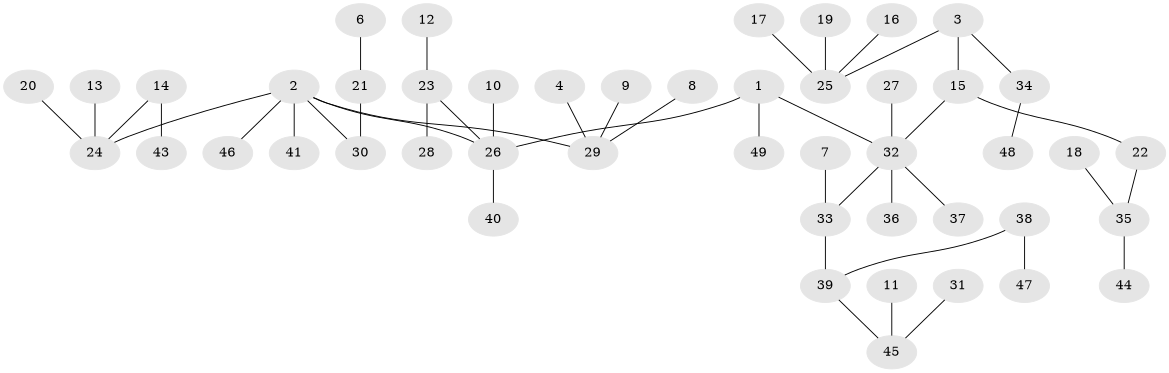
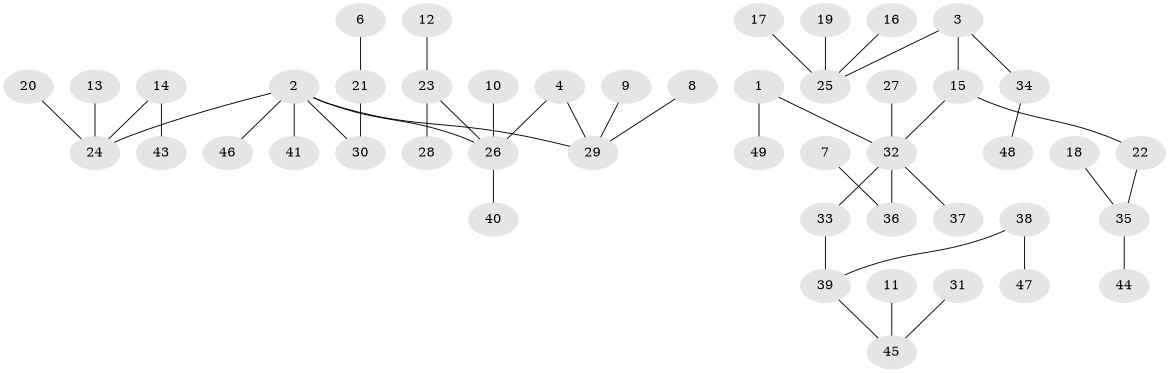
edge "1" -- "26": now "4" -- "26"
edge "7" -- "33": now "7" -- "36"
